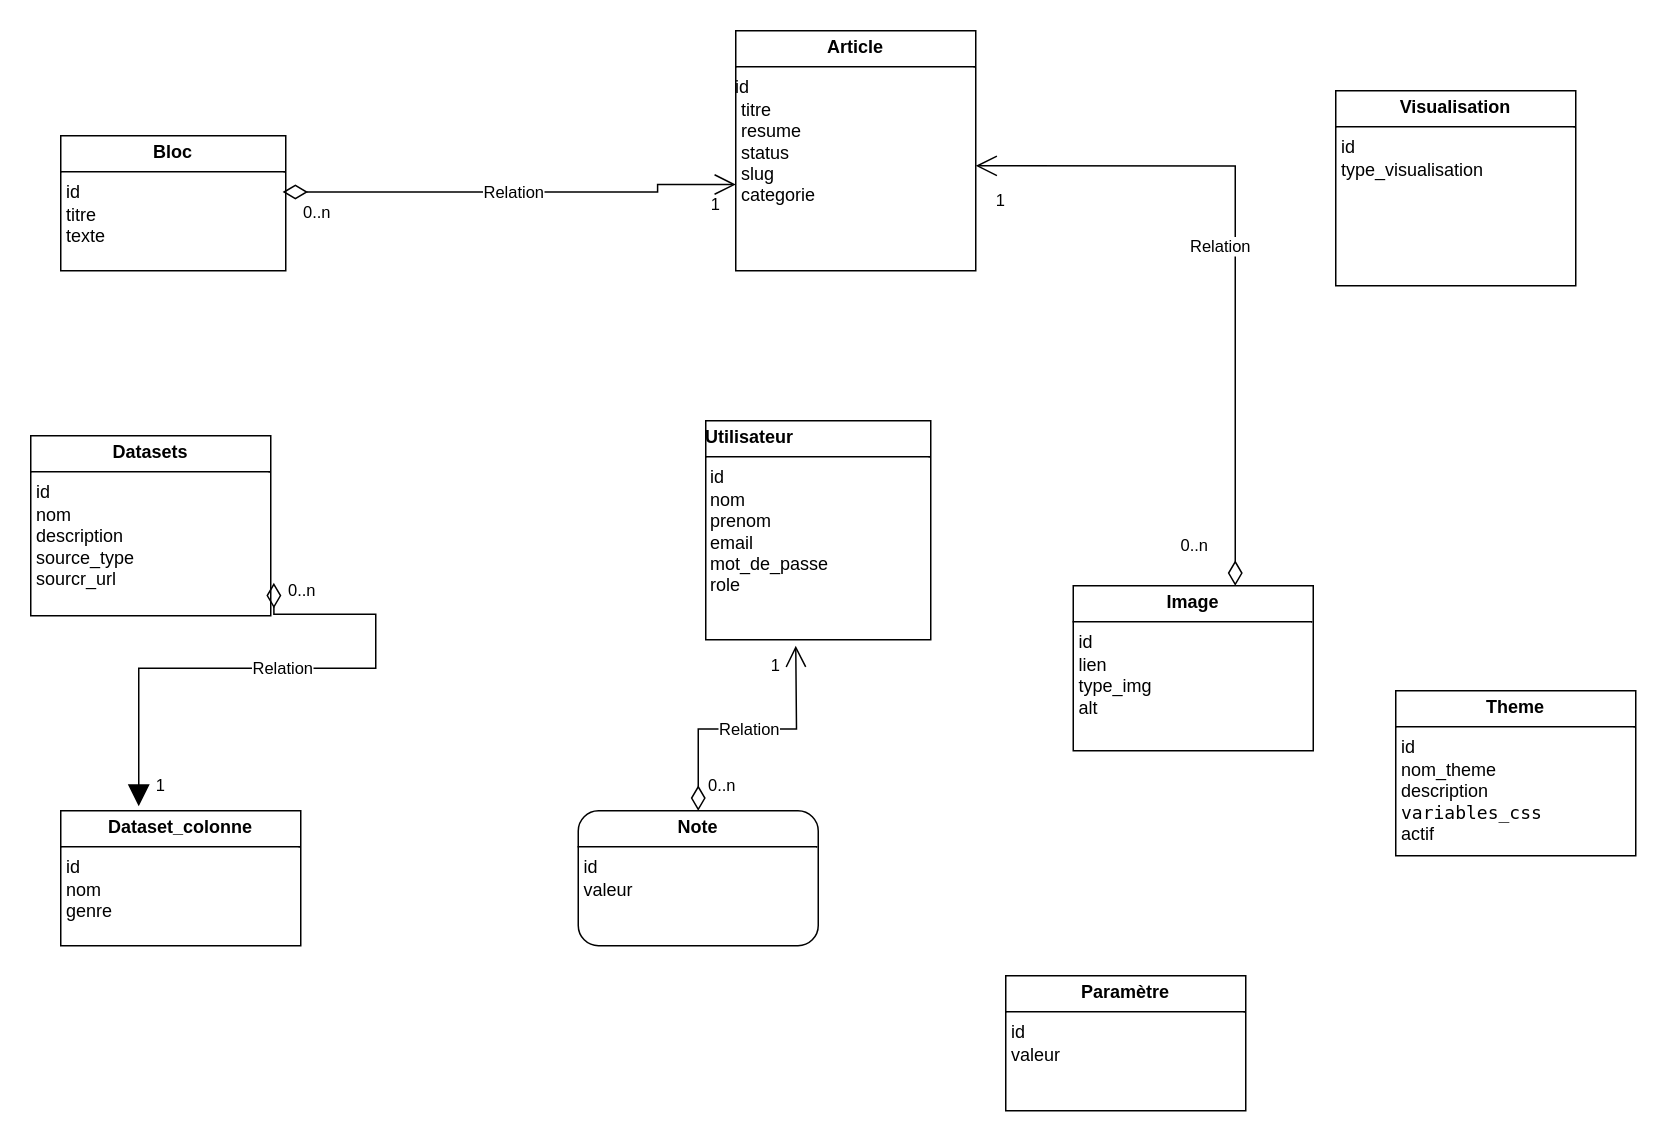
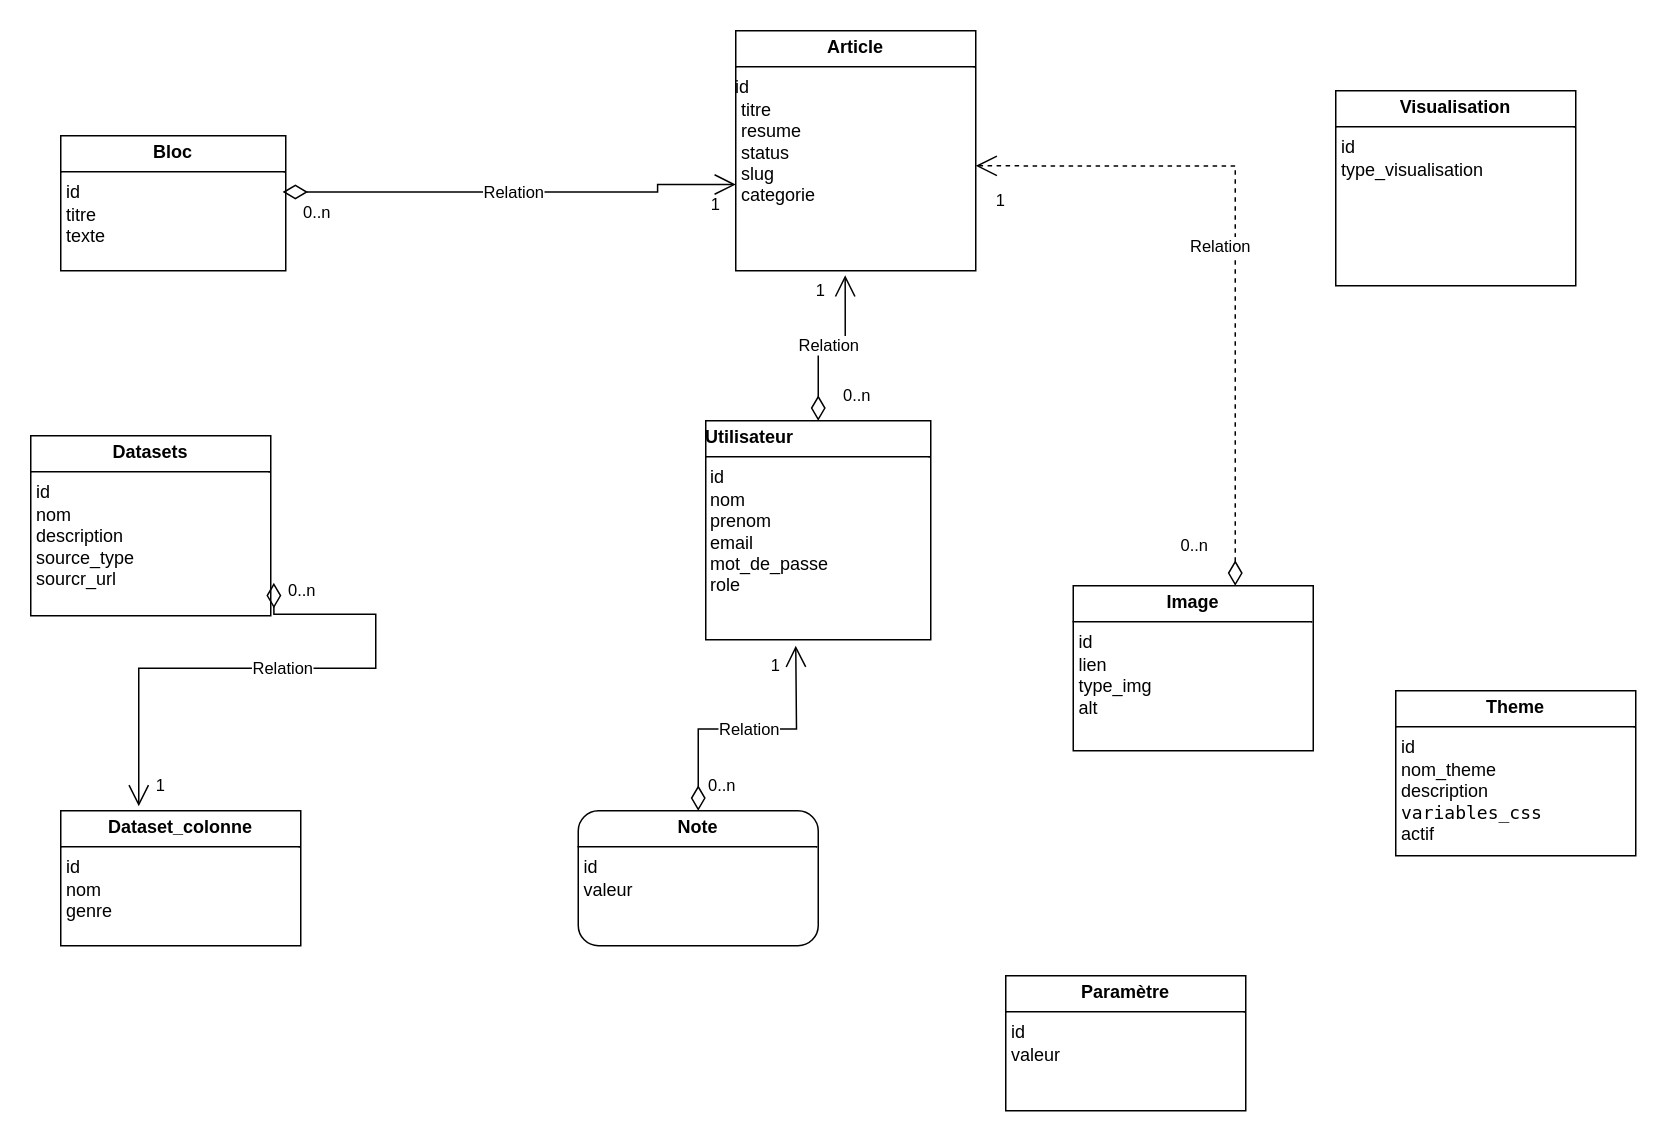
edge "Article idtitre resume status slug categorie" -- "Image id lien type_img alt": style solid -> dashed
edge "Article idtitre resume status slug categorie" -- "Utilisateur id nom prenom email mot_de_passe role": added, labels "1", "Relation", "0..n"
edge "Datasets id nom description source_type sourcr_url" -- "Dataset_colonne id nom genre": arrowhead block -> open
